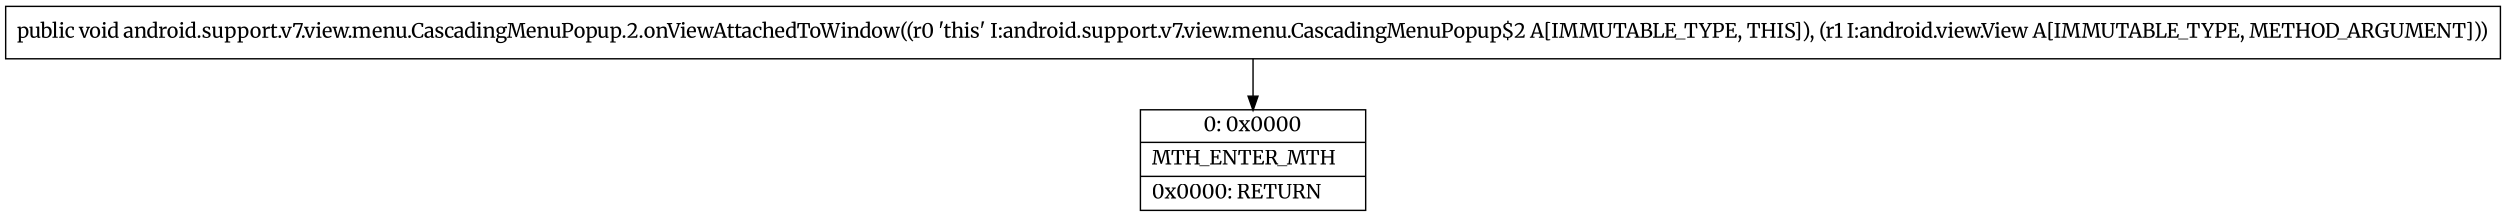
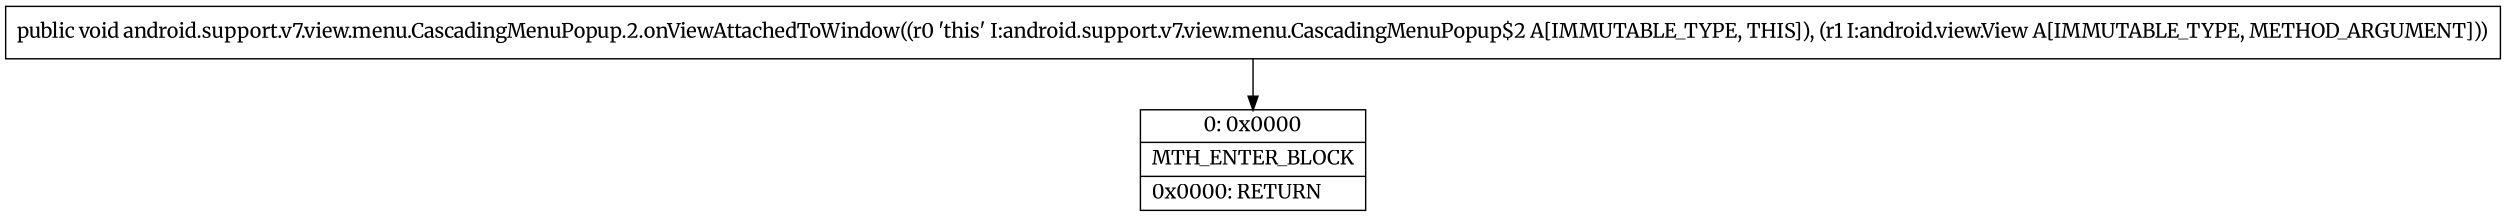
node "0: 0x0000": text "MTH_ENTER_MTH" -> "MTH_ENTER_BLOCK"
